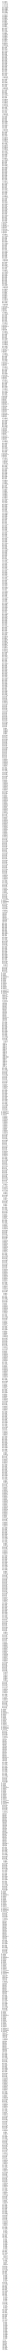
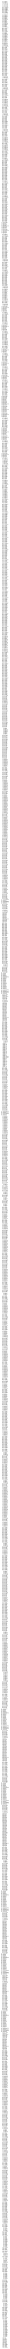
node "311: [NO_SSA] PUSH1 313: [NO_SSA] DUP1 314: [NO_SSA] REVERT": removed
